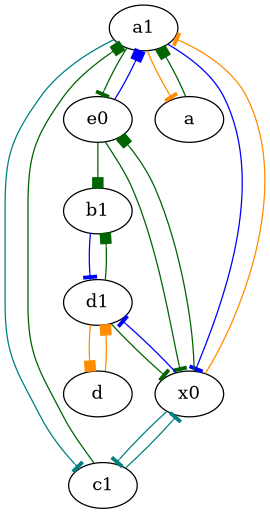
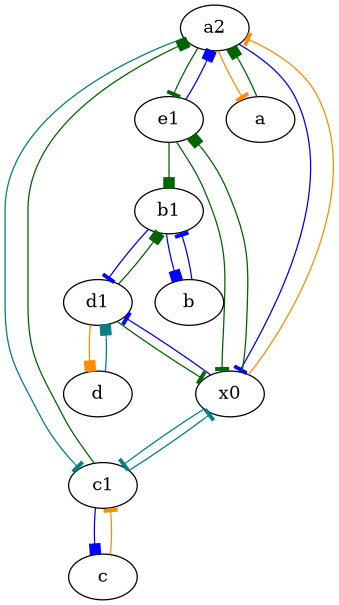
node "a1": label "a1" -> "a2"
node "e0": label "e0" -> "e1"
node "b": added
edge "d" -> "d1": color darkorange -> teal
node "c": added
